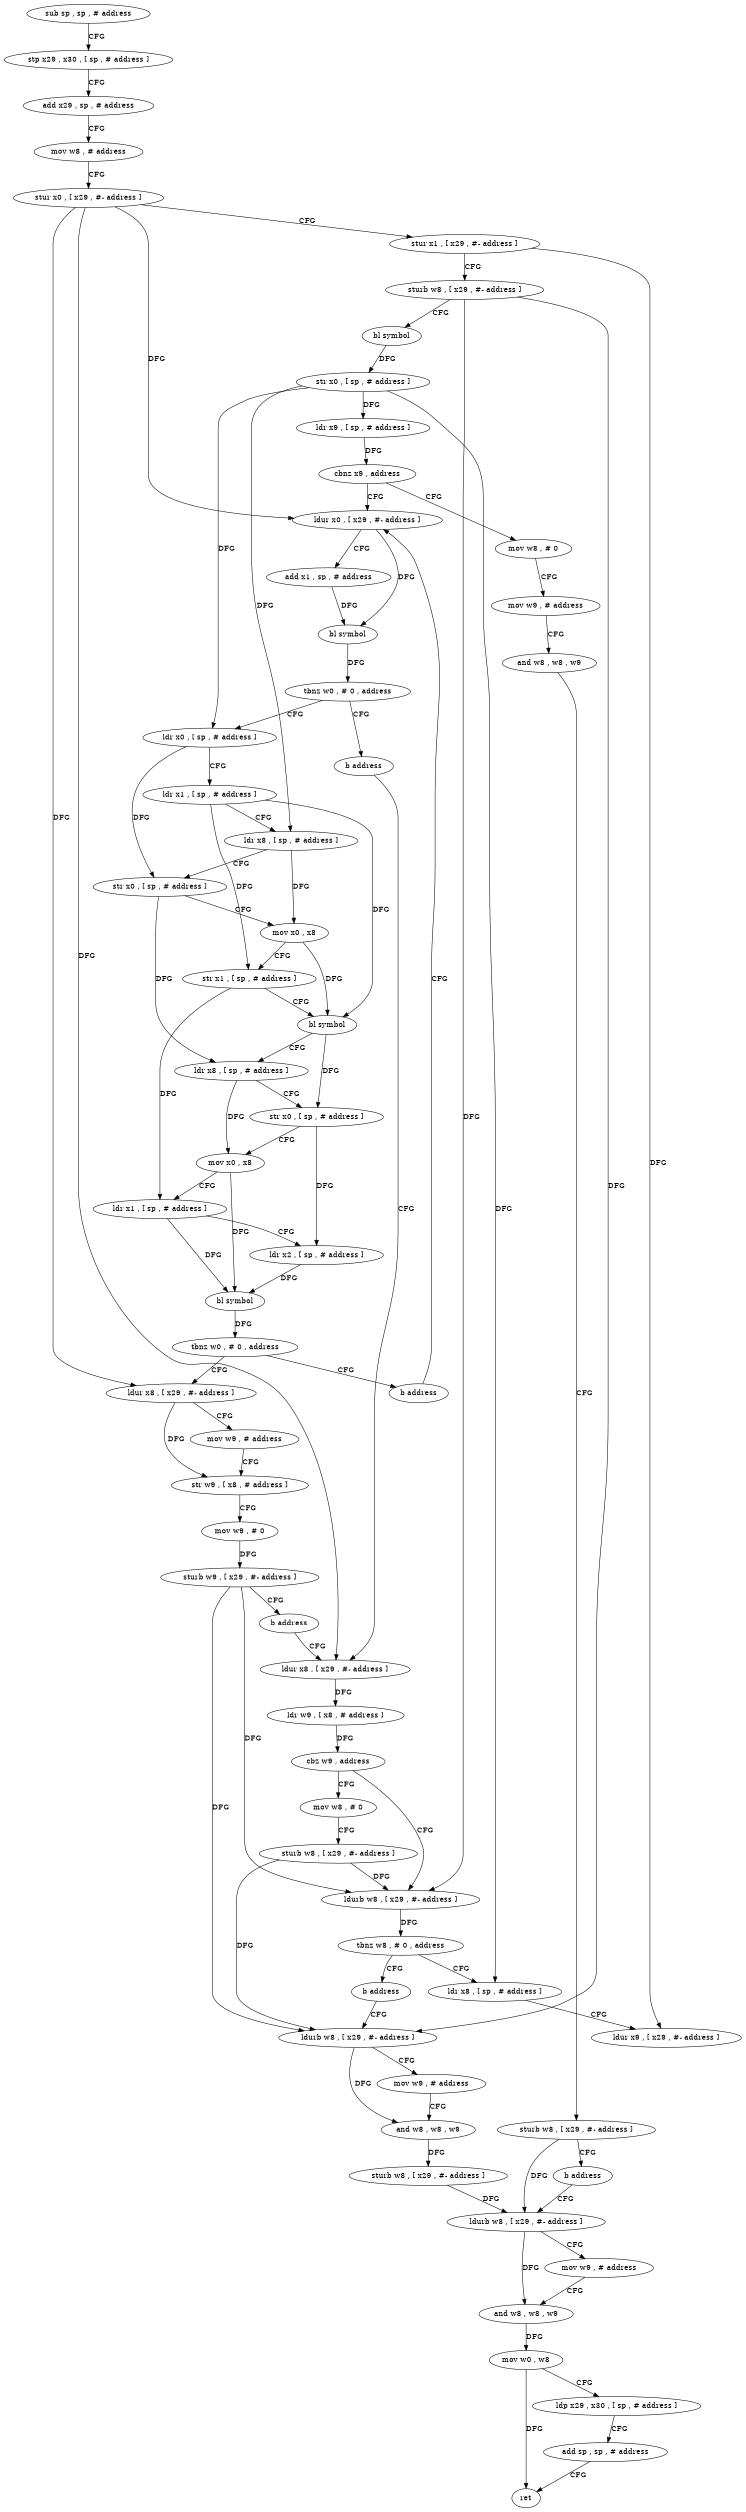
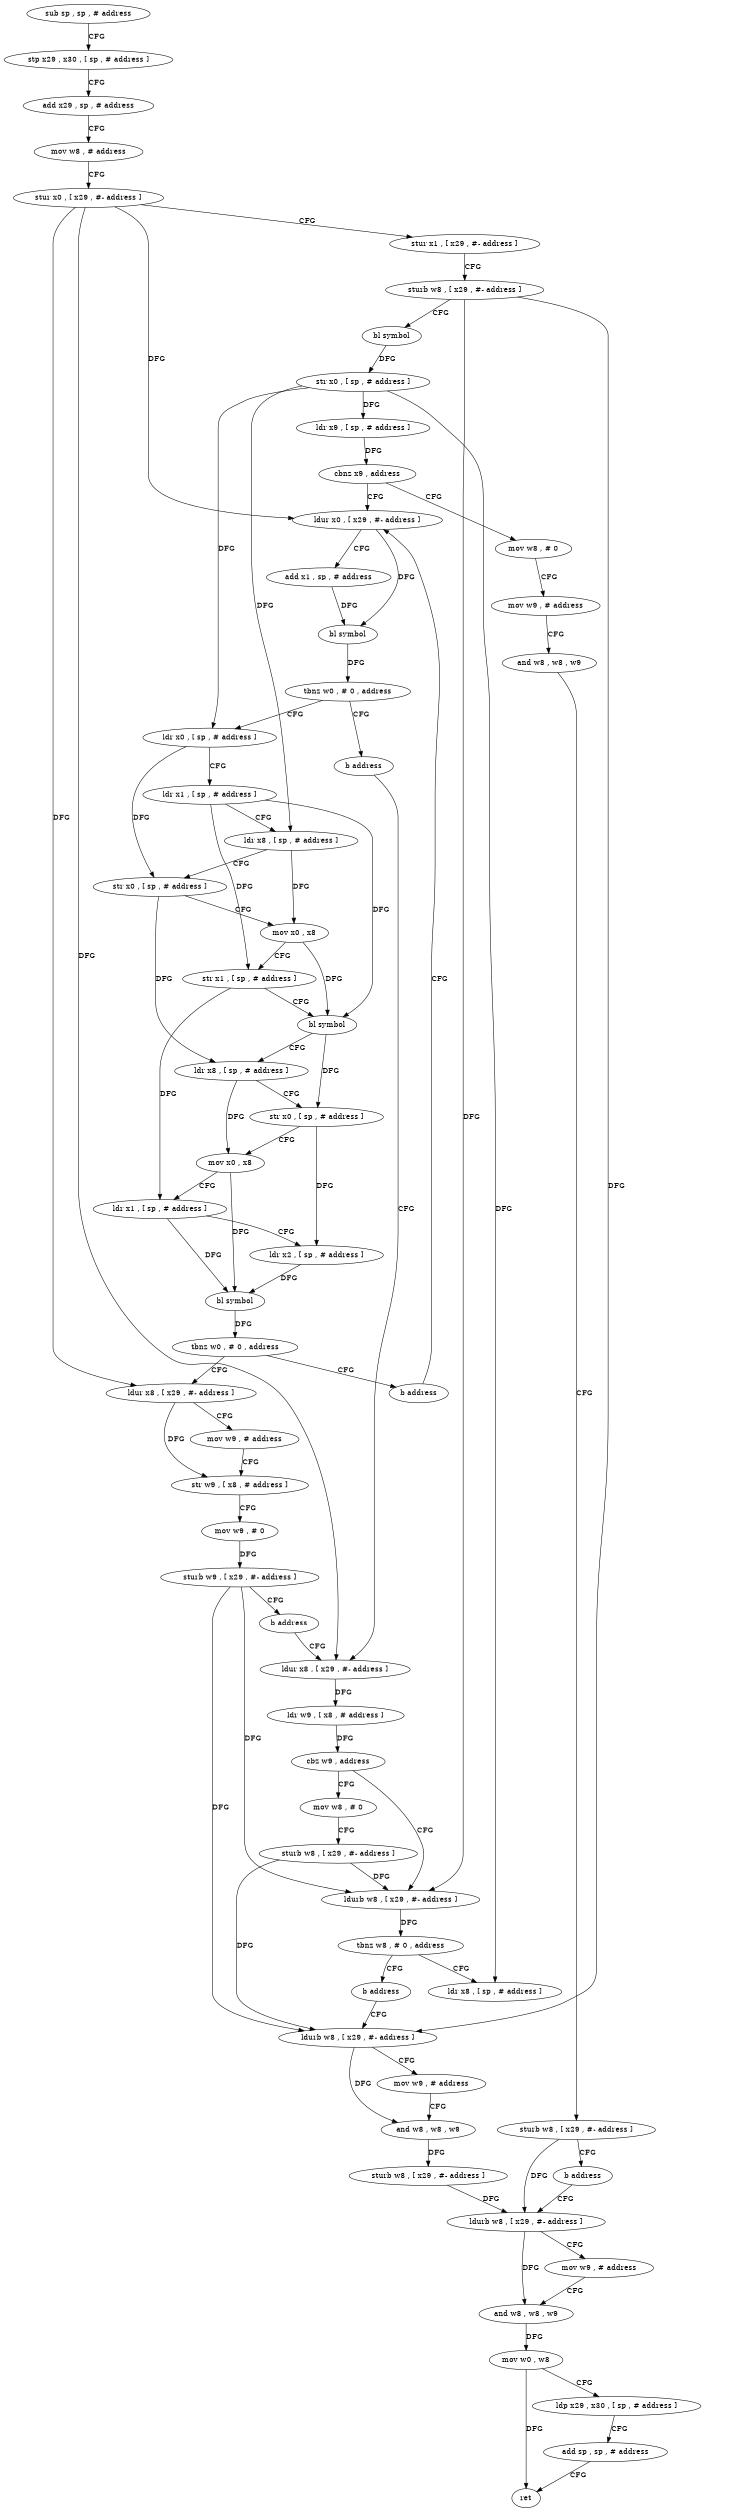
node "ldur x9 , [ x29 , #- address ]": removed
